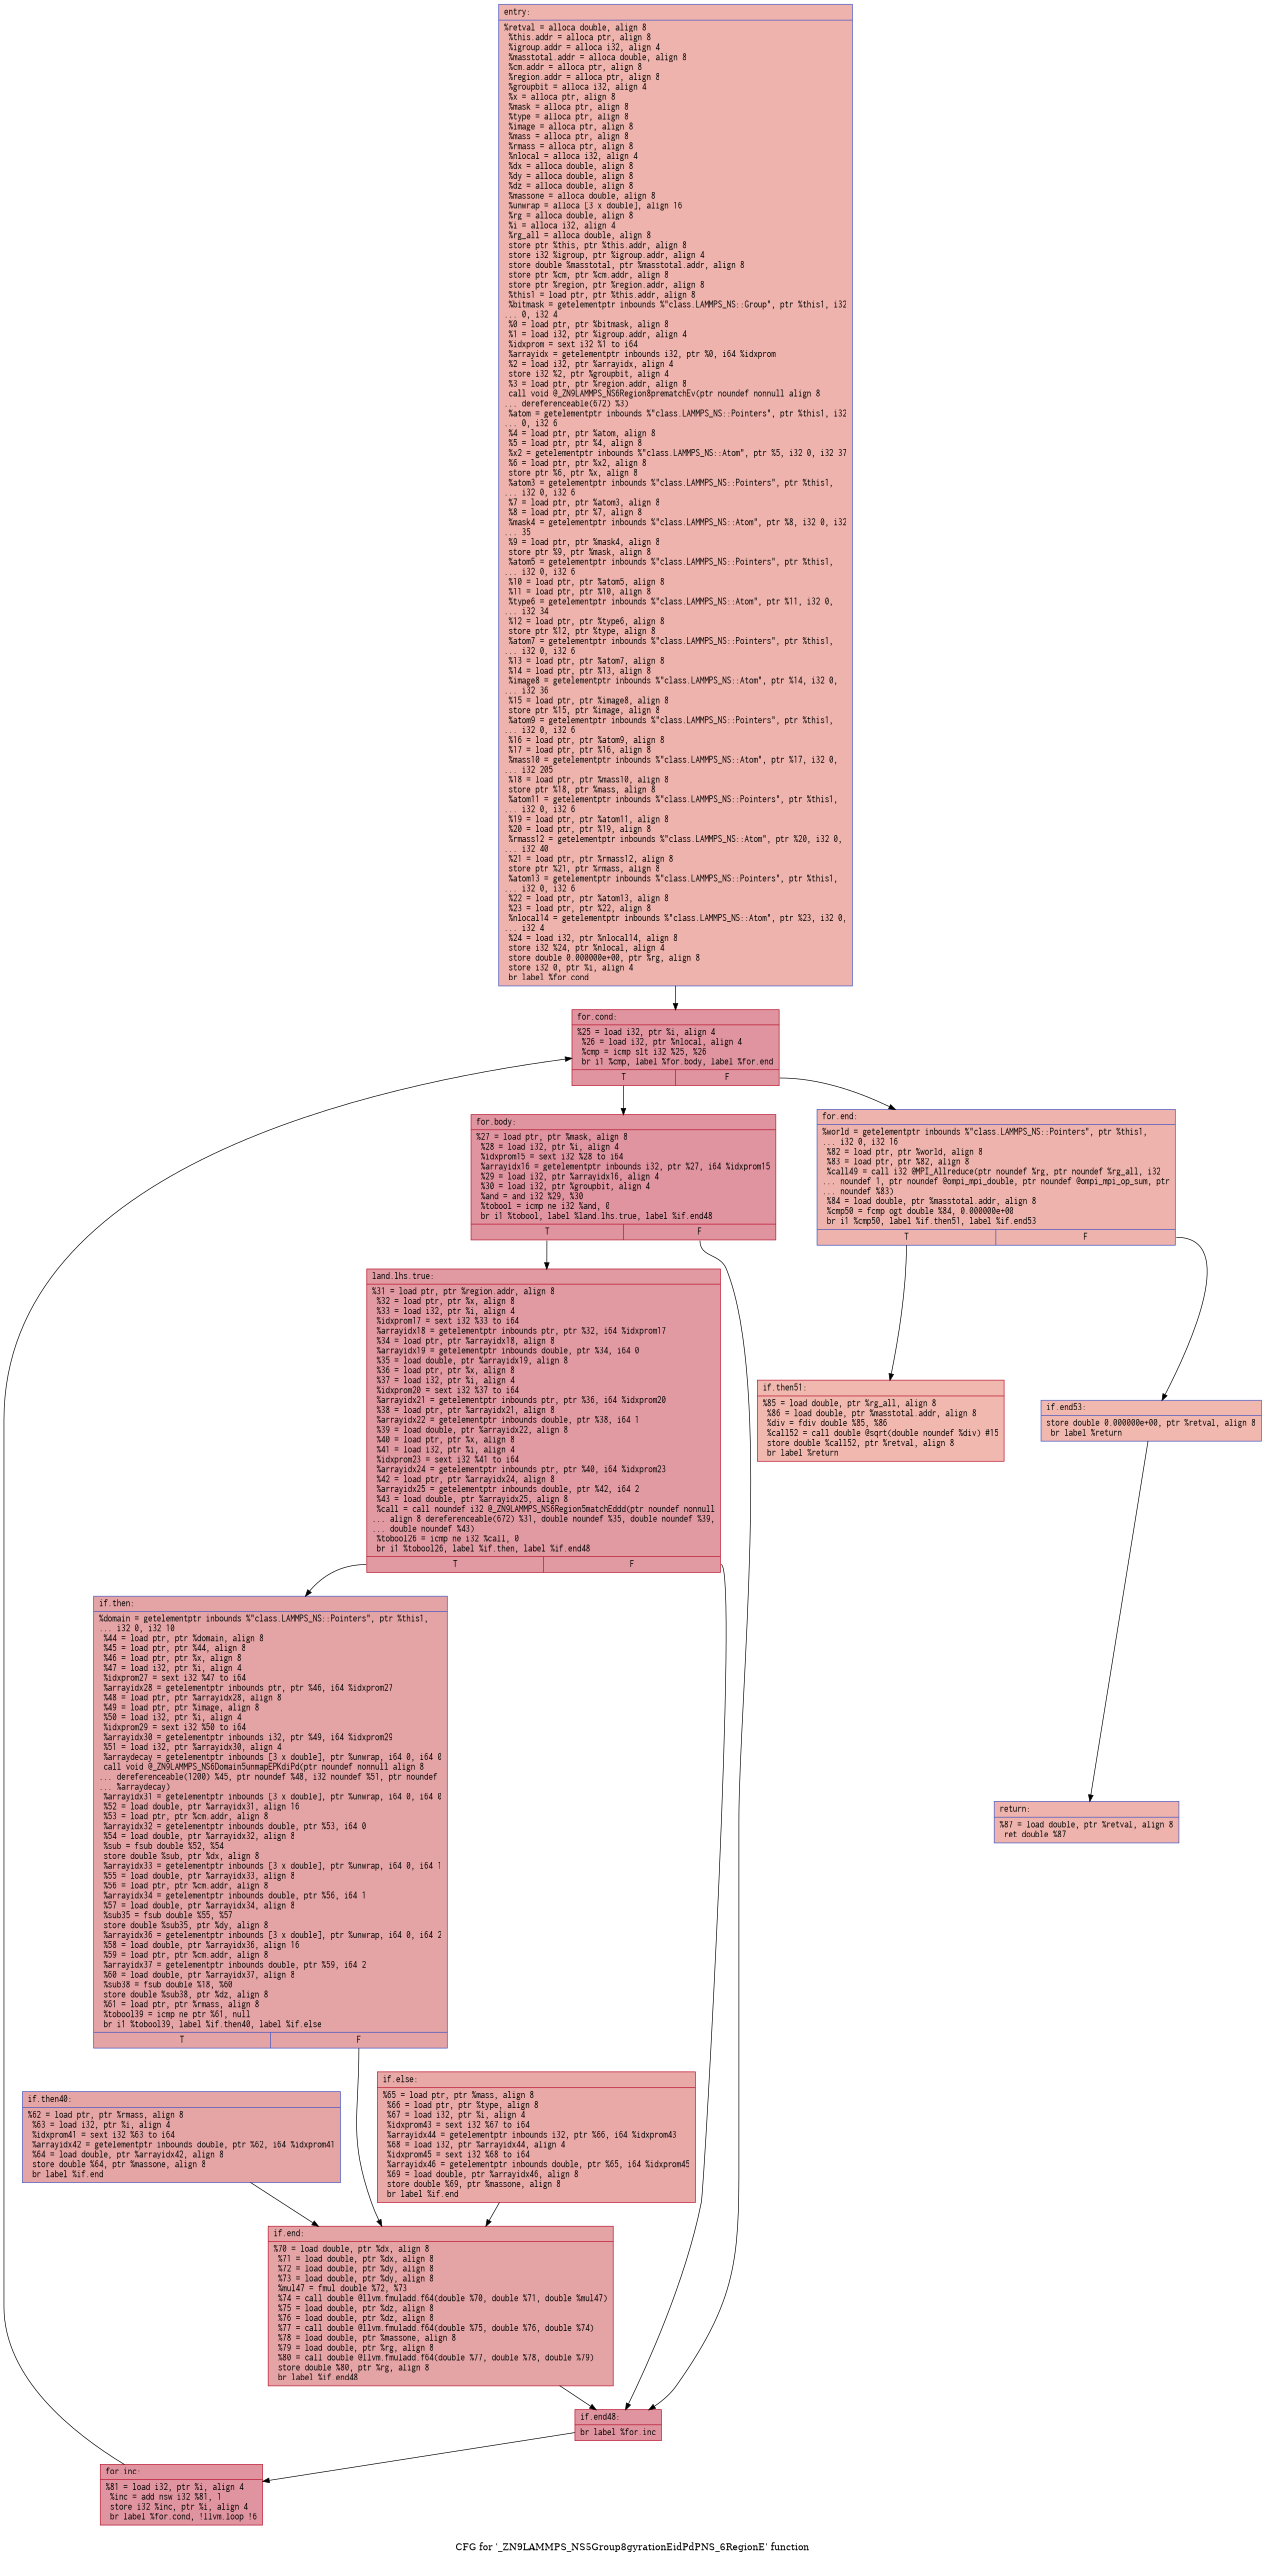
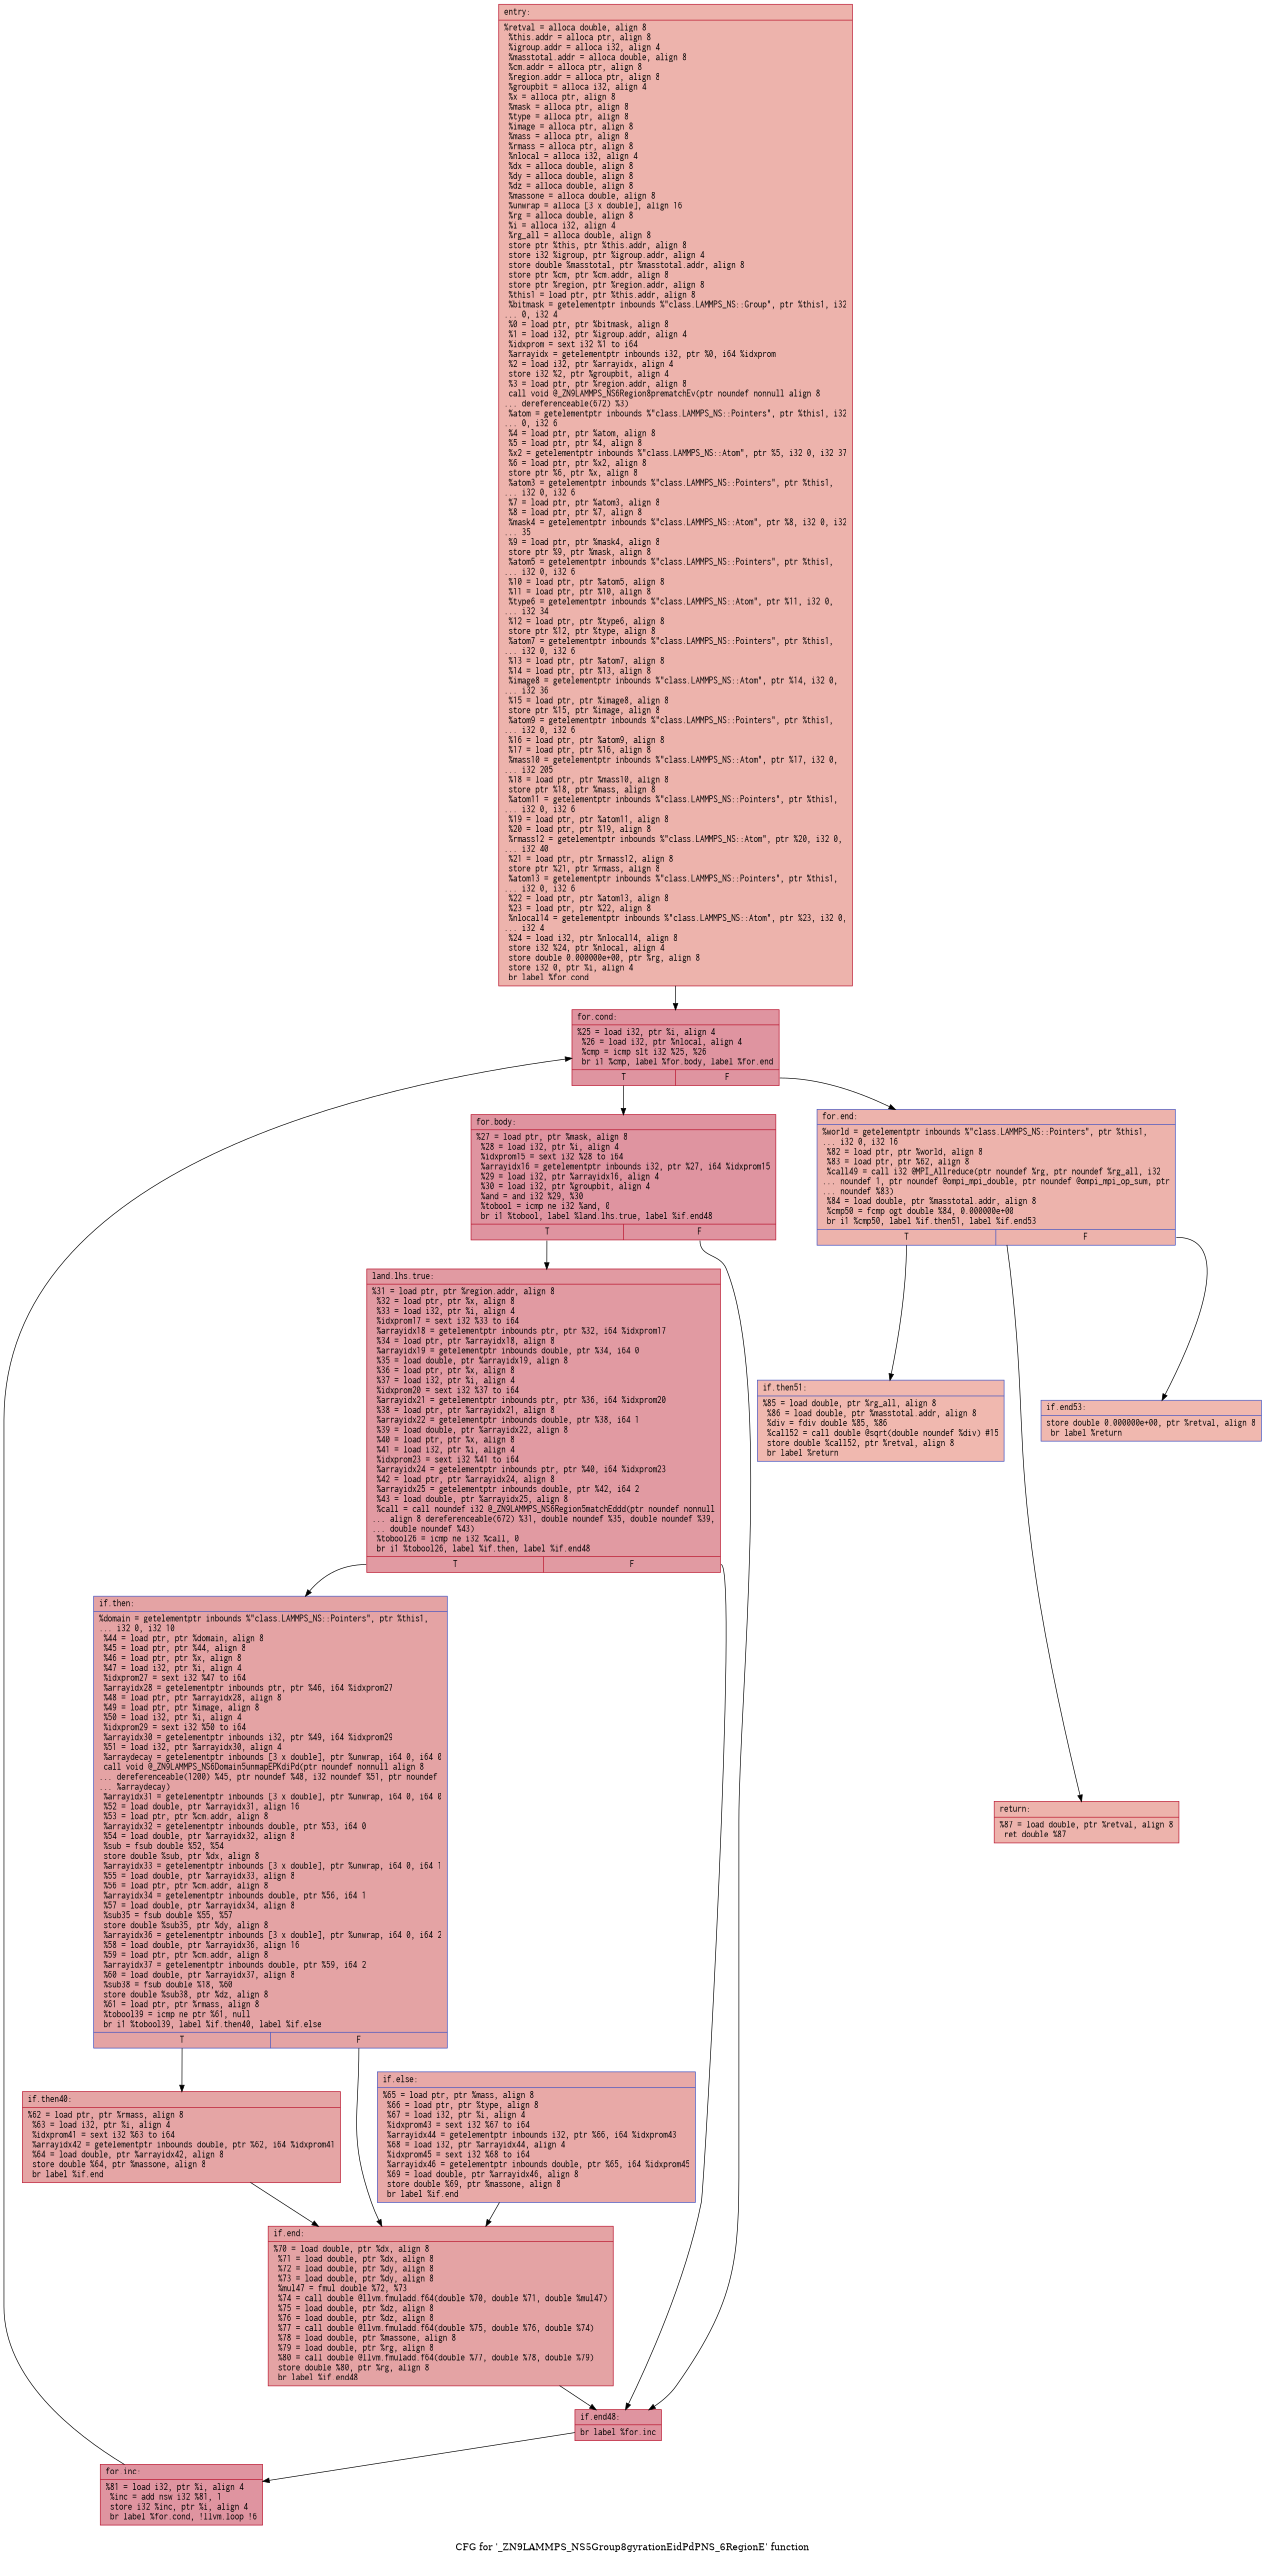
node "entry:": color #3d50c3ff -> #b70d28ff
node "for.end:": text "%83 = load ptr, ptr %82, align 8" -> "%83 = load ptr, ptr %62, align 8"
node "if.then51:": color #b70d28ff -> #3d50c3ff
edge "if.end53:" -> "return:": now "for.end:" -> "return:"
node "return:": color #3d50c3ff -> #b70d28ff
edge "if.then:" -> "if.then40:": added
node "if.then40:": color #3d50c3ff -> #b70d28ff
node "if.else:": color #b70d28ff -> #3d50c3ff
